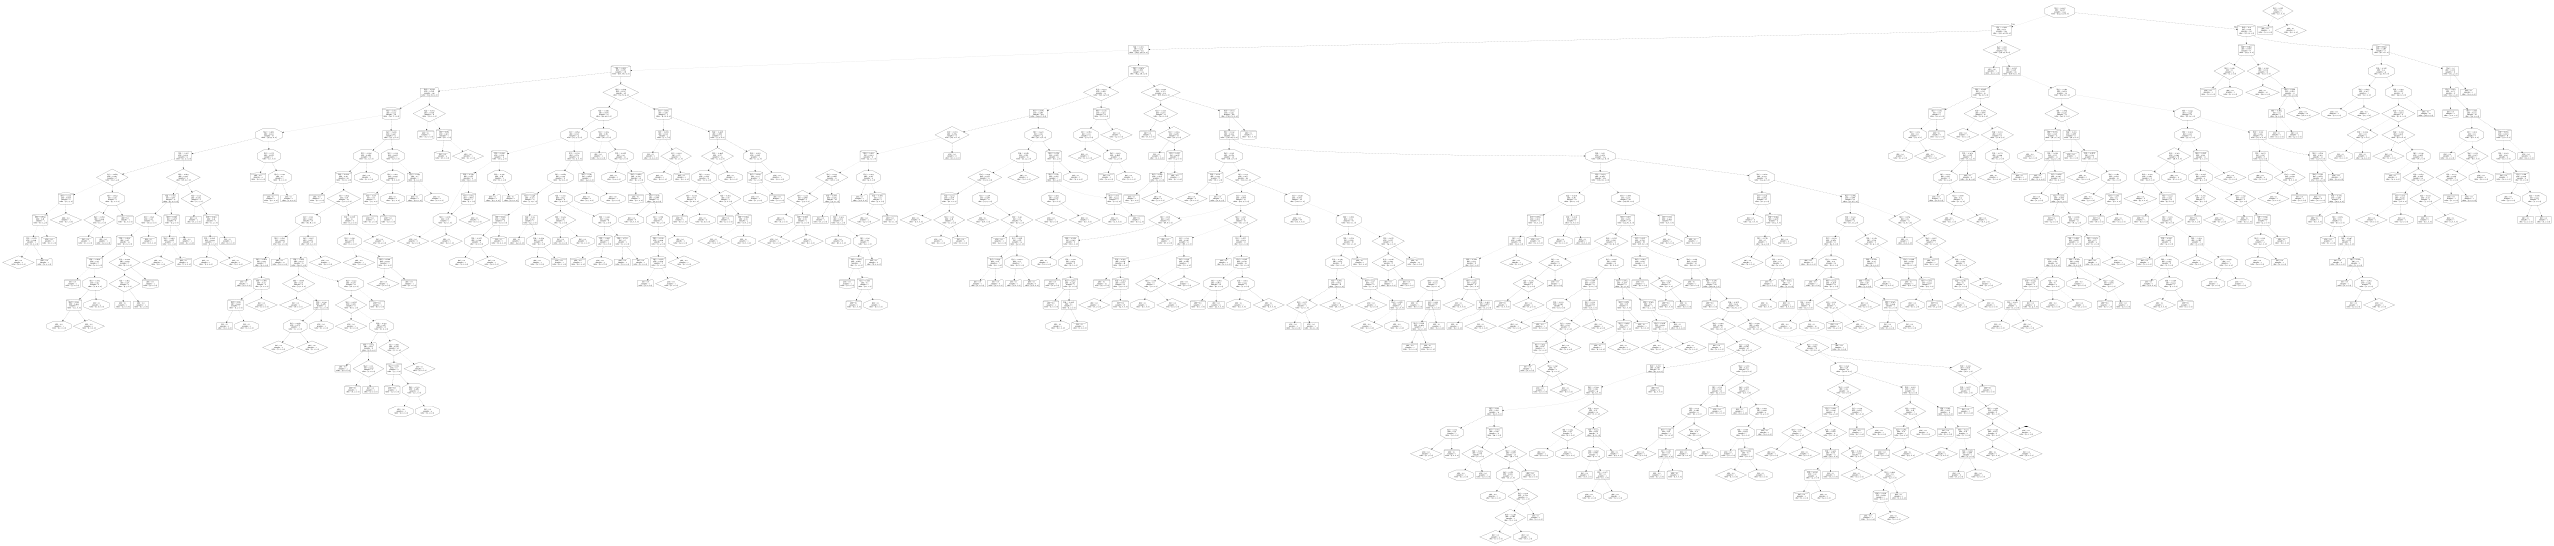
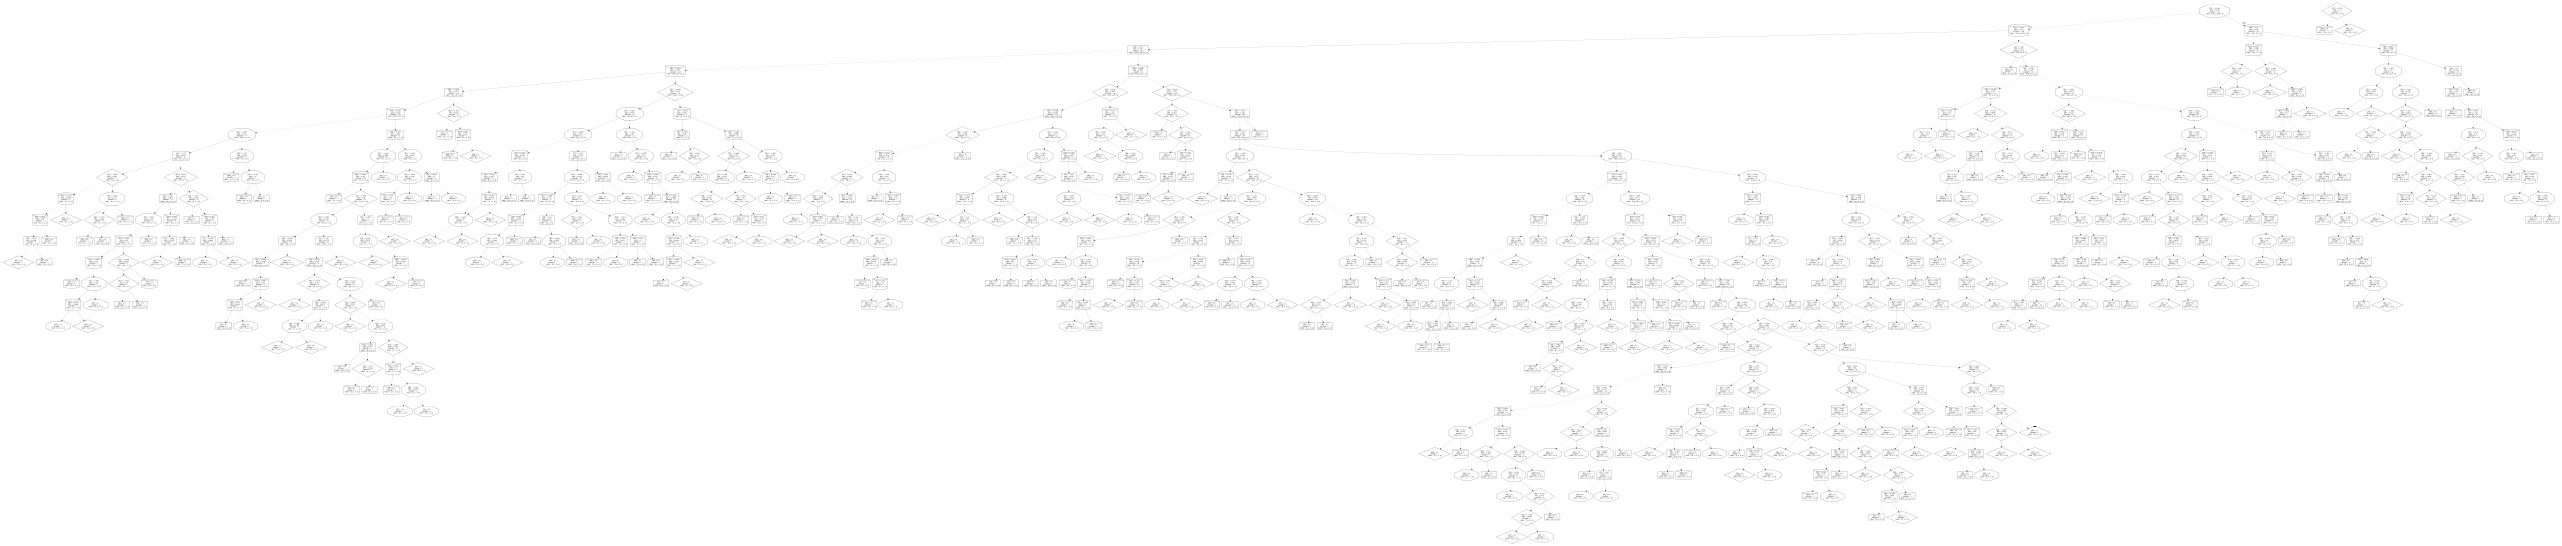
node "gini = 0.0 samples = 11 value = [23, 0, 0, 0]": shape folder -> diamond
